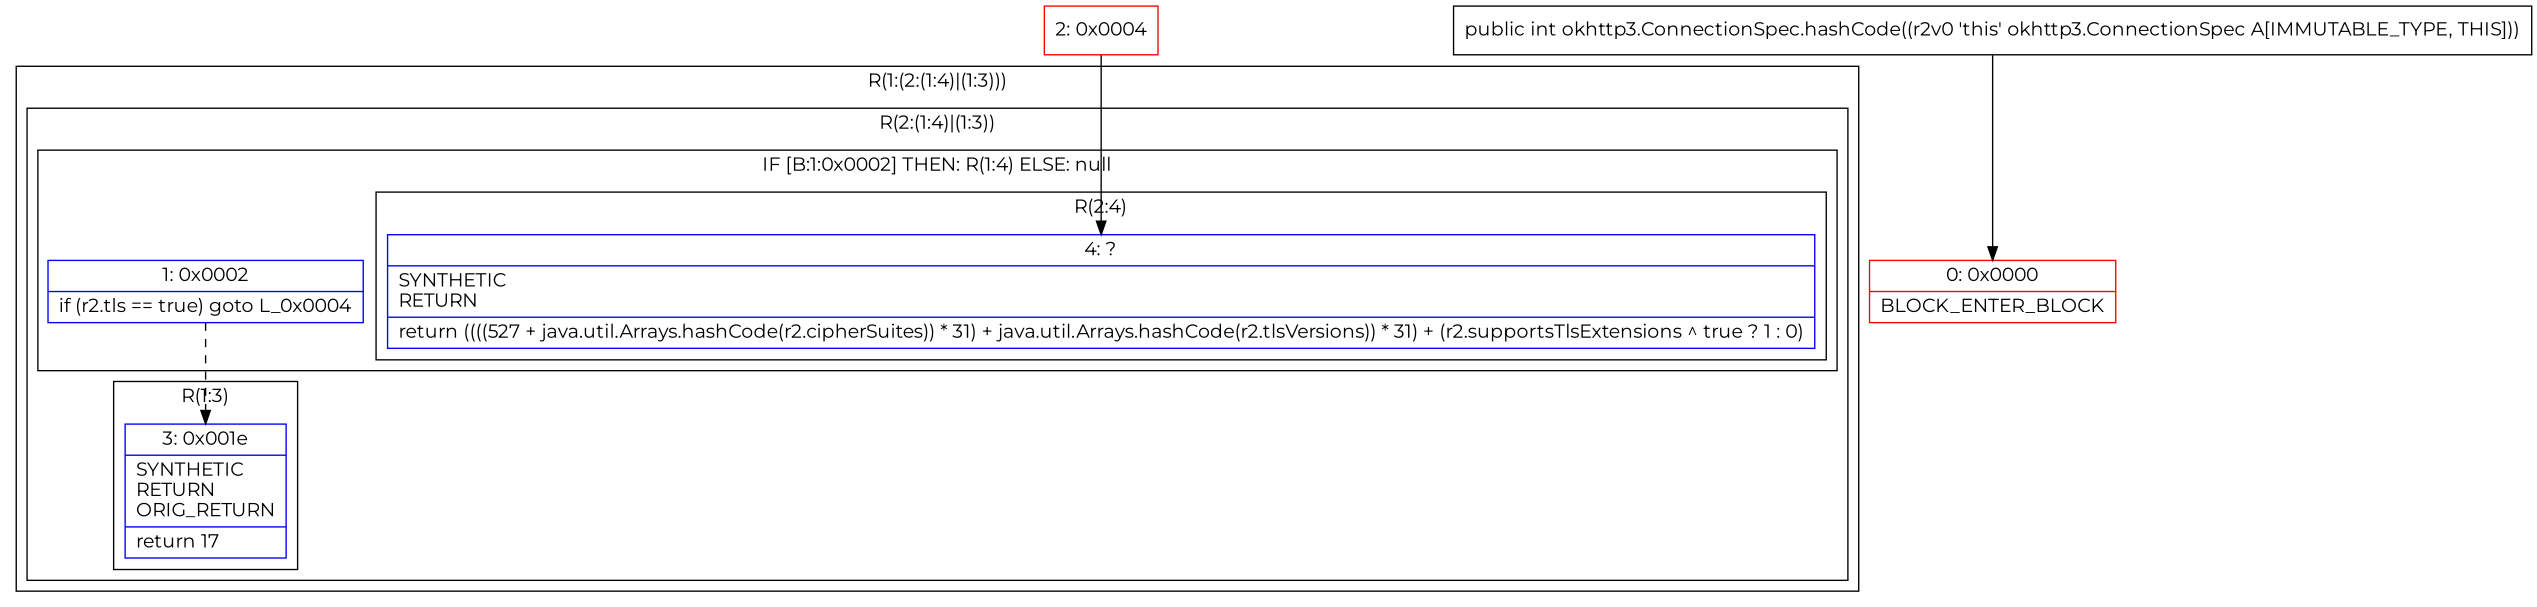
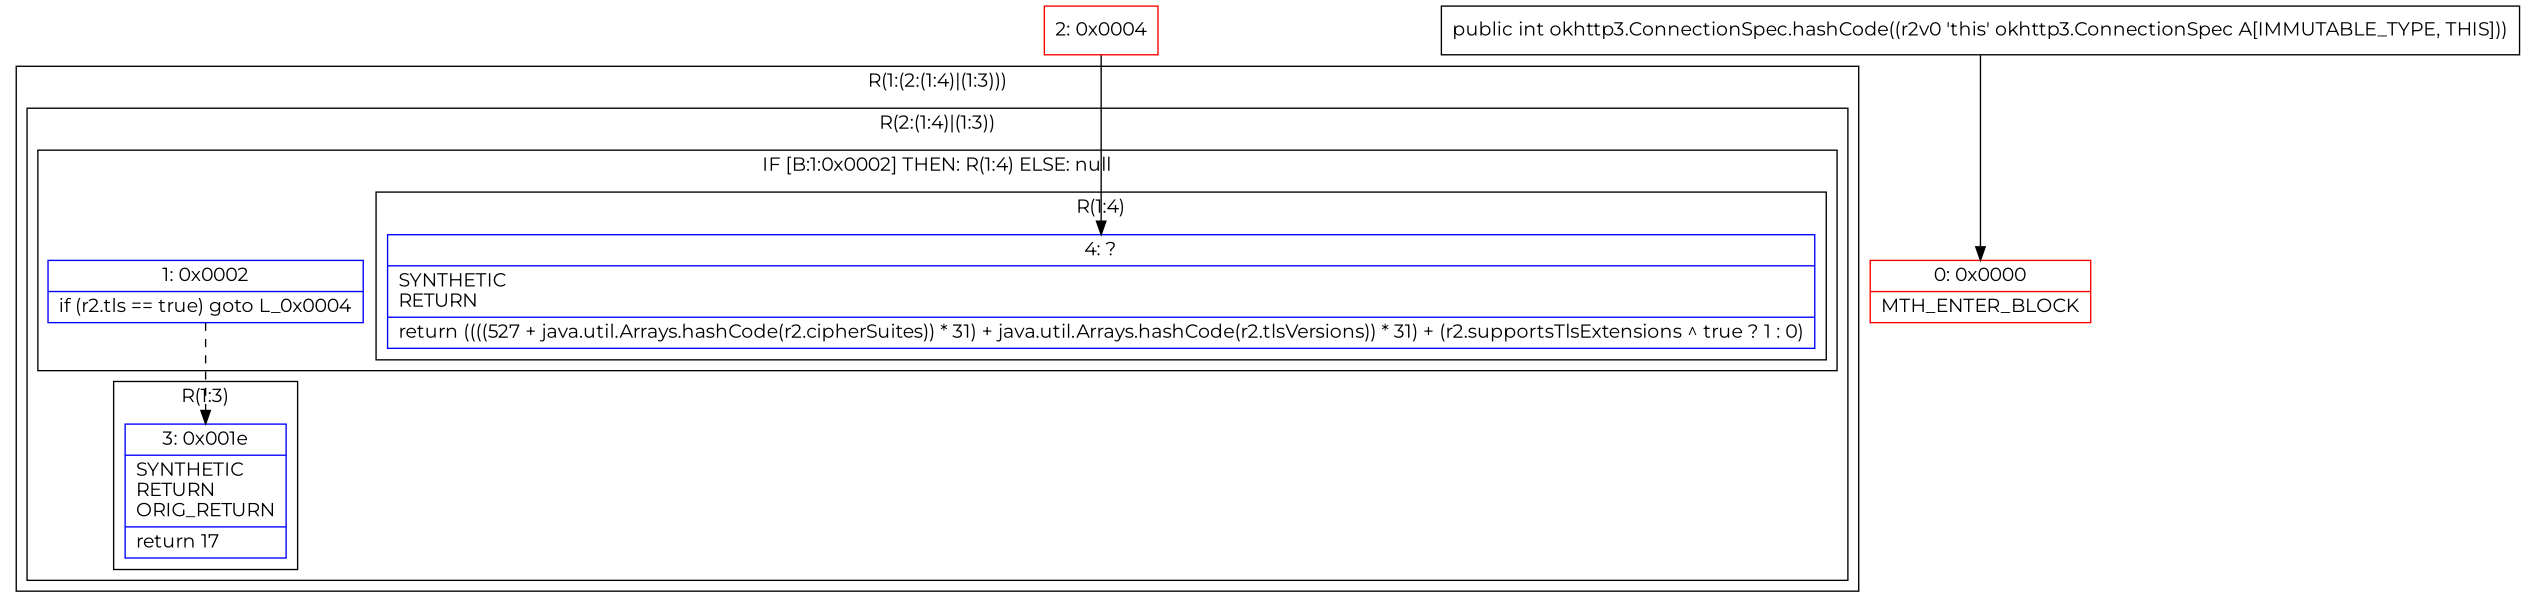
cluster "R(2:4)": label "R(2:4)" -> "R(1:4)"
node "0: 0x0000": text "BLOCK_ENTER_BLOCK" -> "MTH_ENTER_BLOCK"
